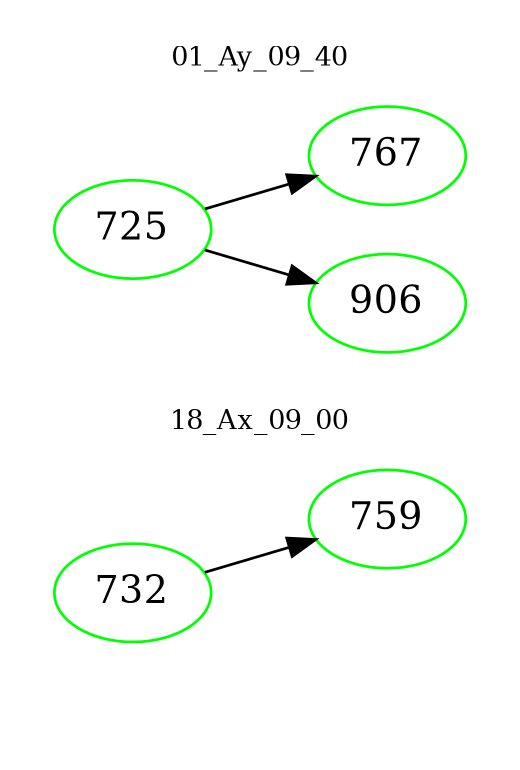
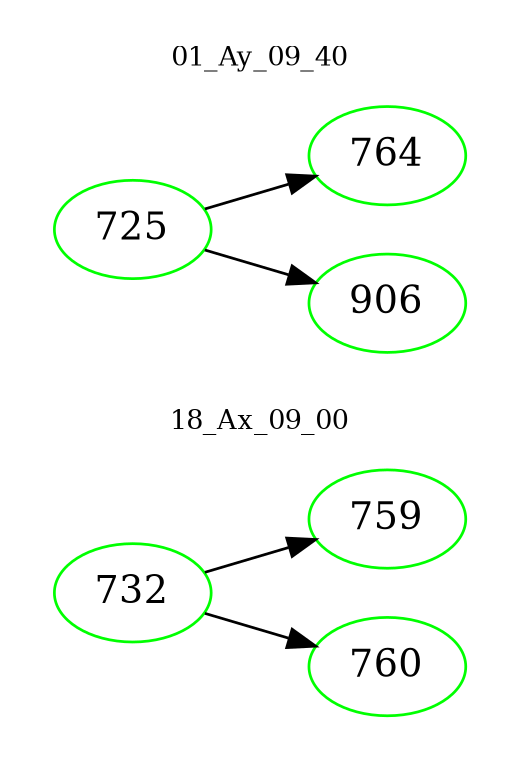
node "767": label "767" -> "764"
node "760": added
